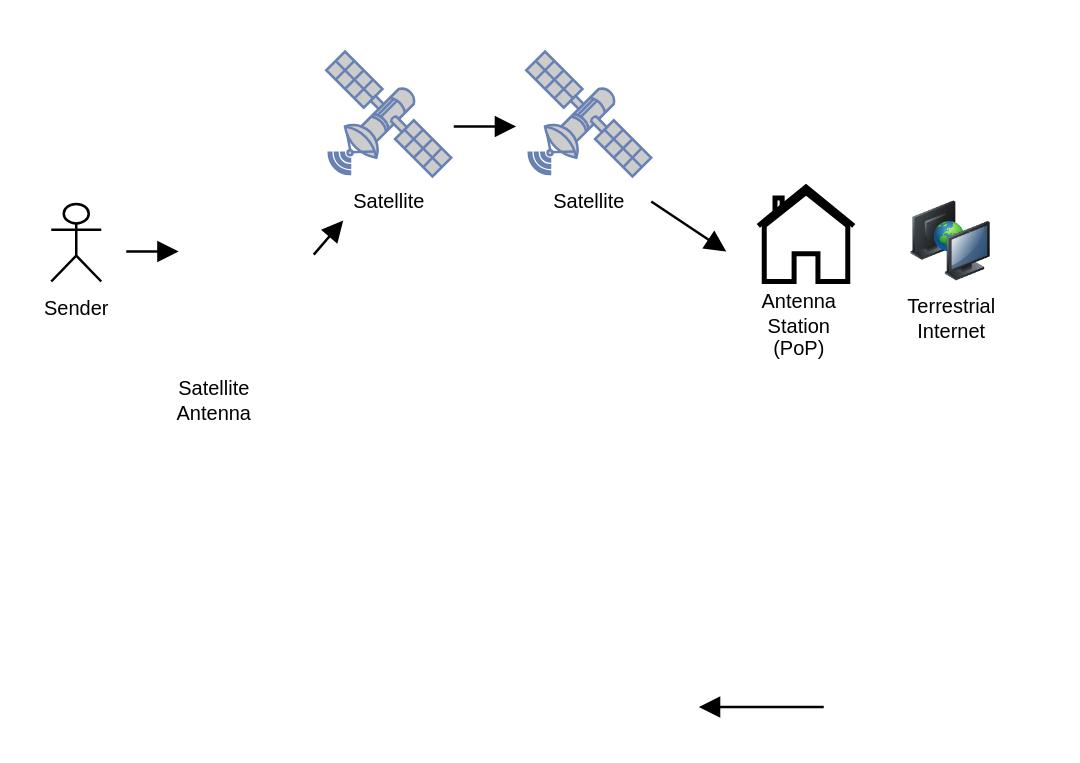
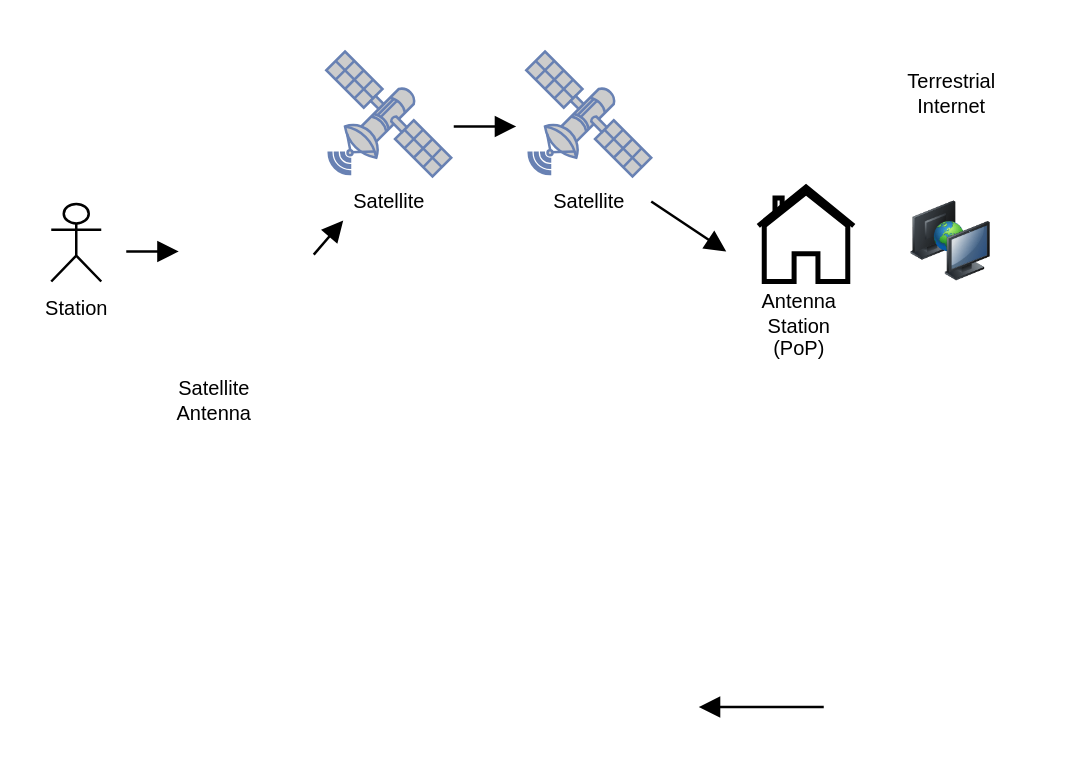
node "Sender": label "Sender" -> "Station"
node "Terrestrial Internet": moved (951, 319) -> (951, 94)
